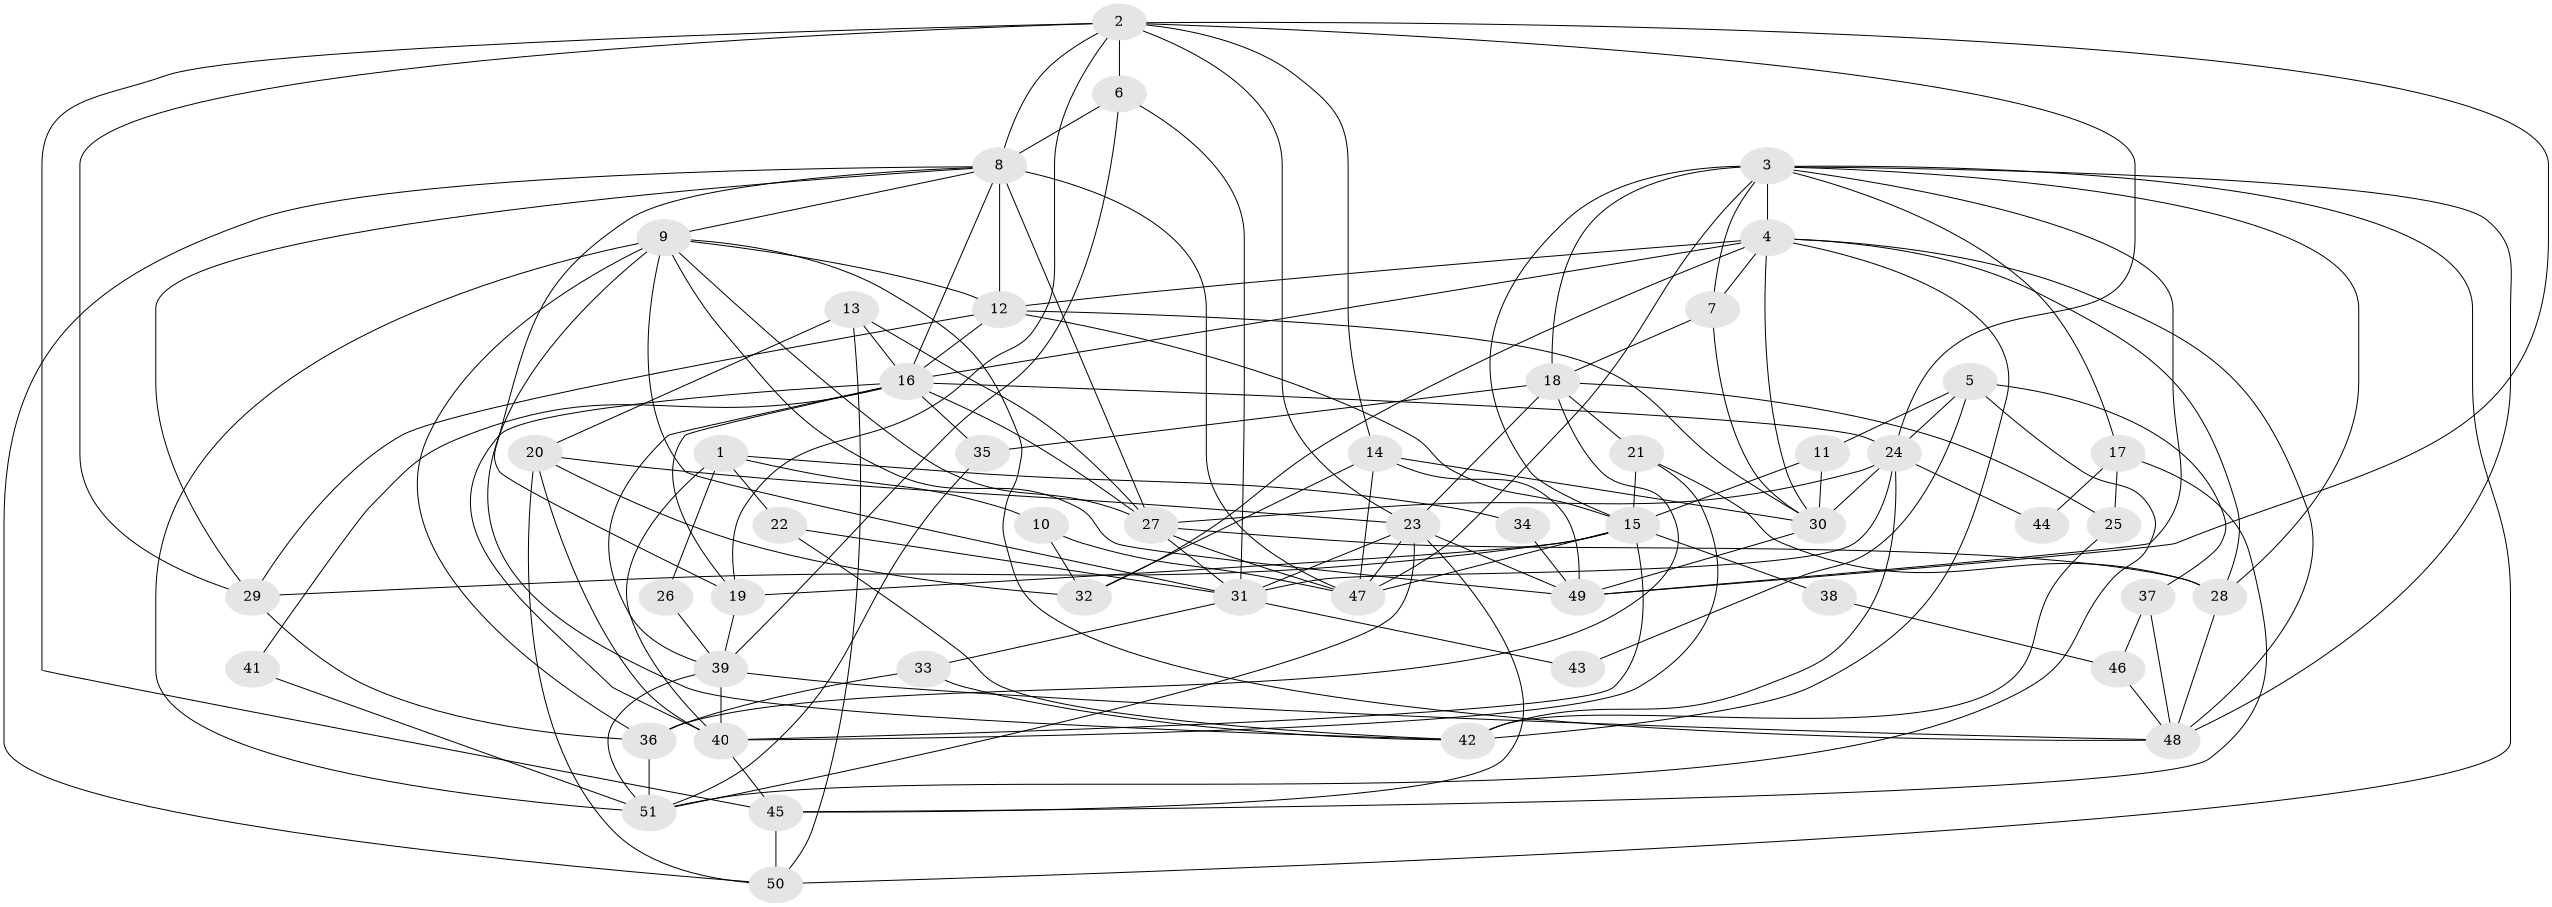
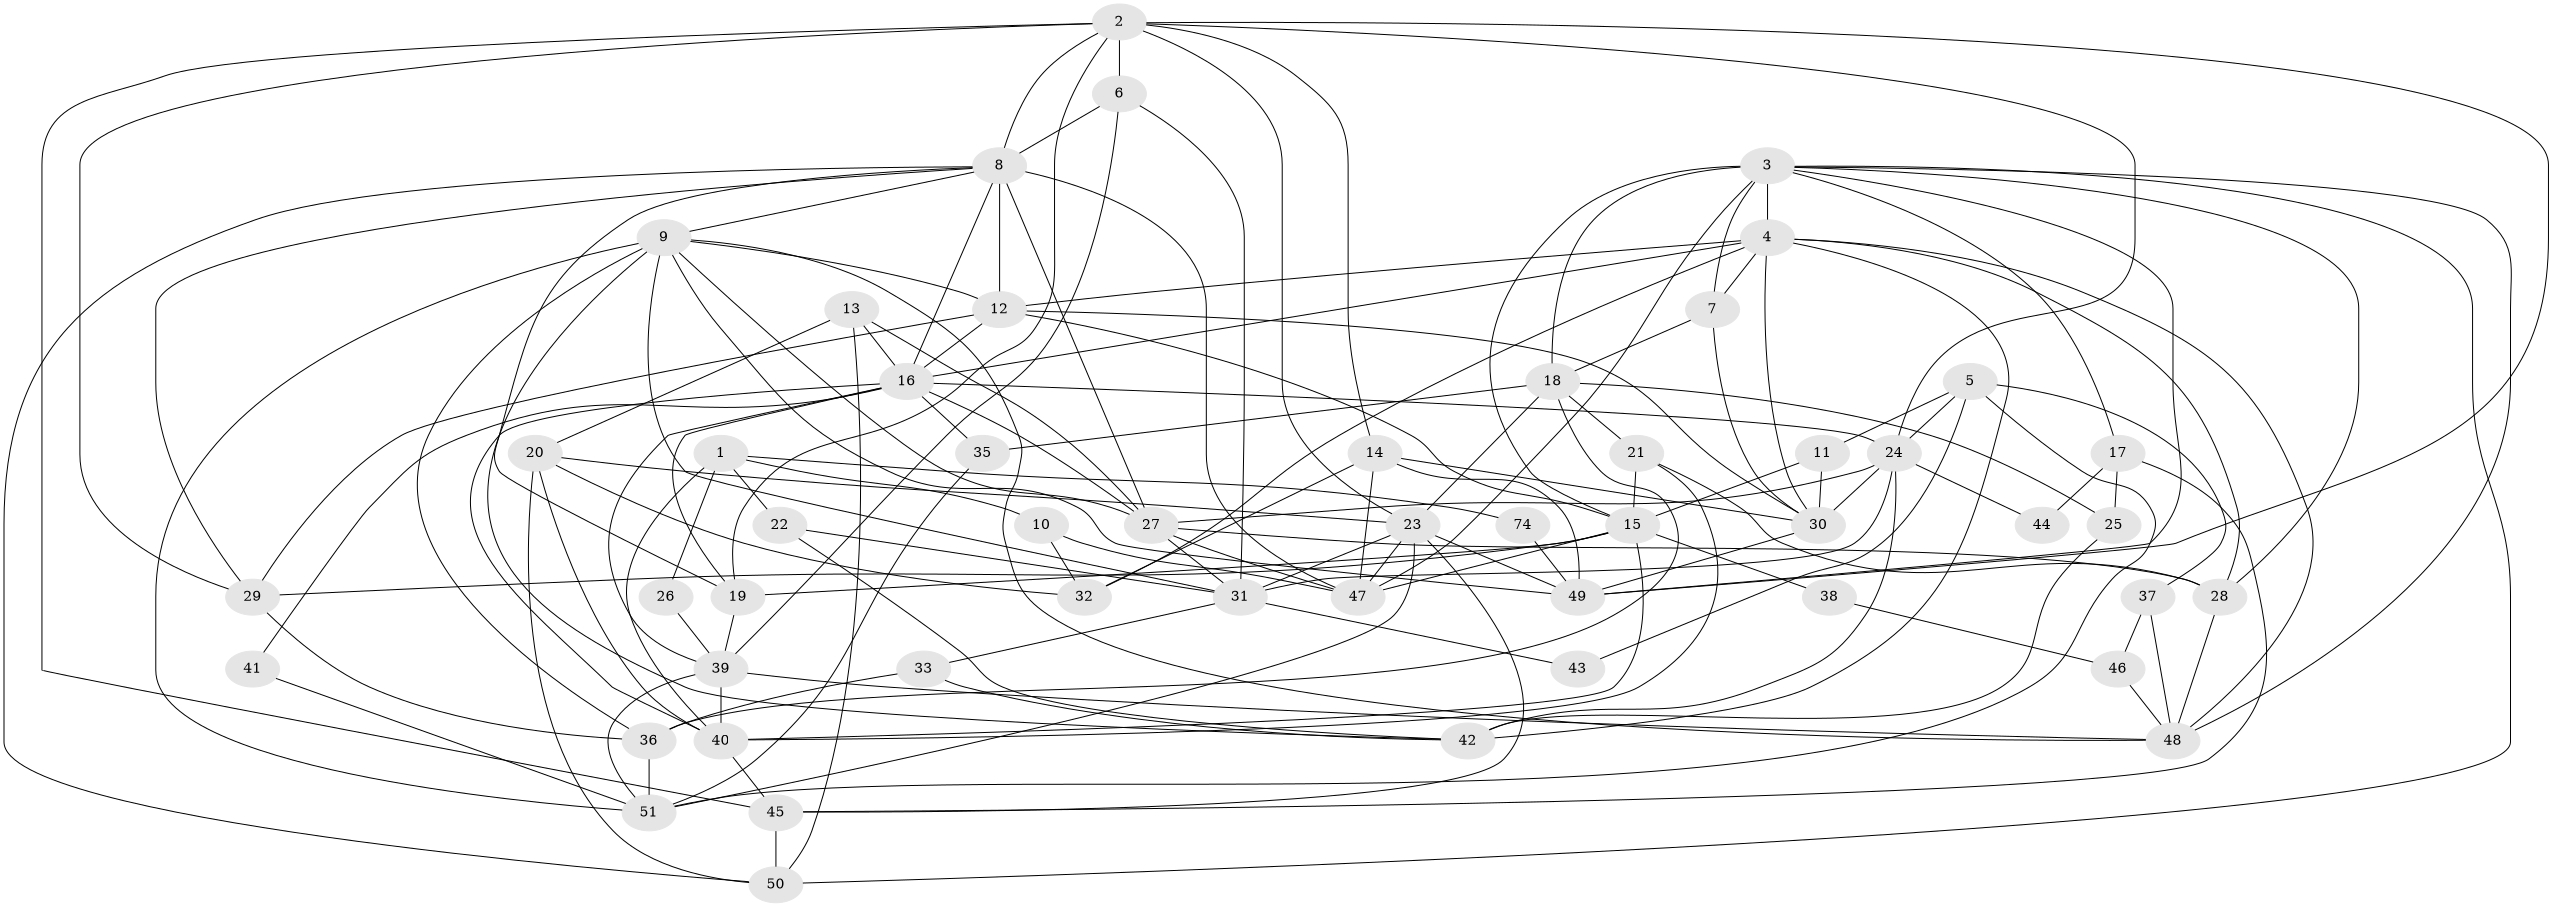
node "34": label "34" -> "74"
